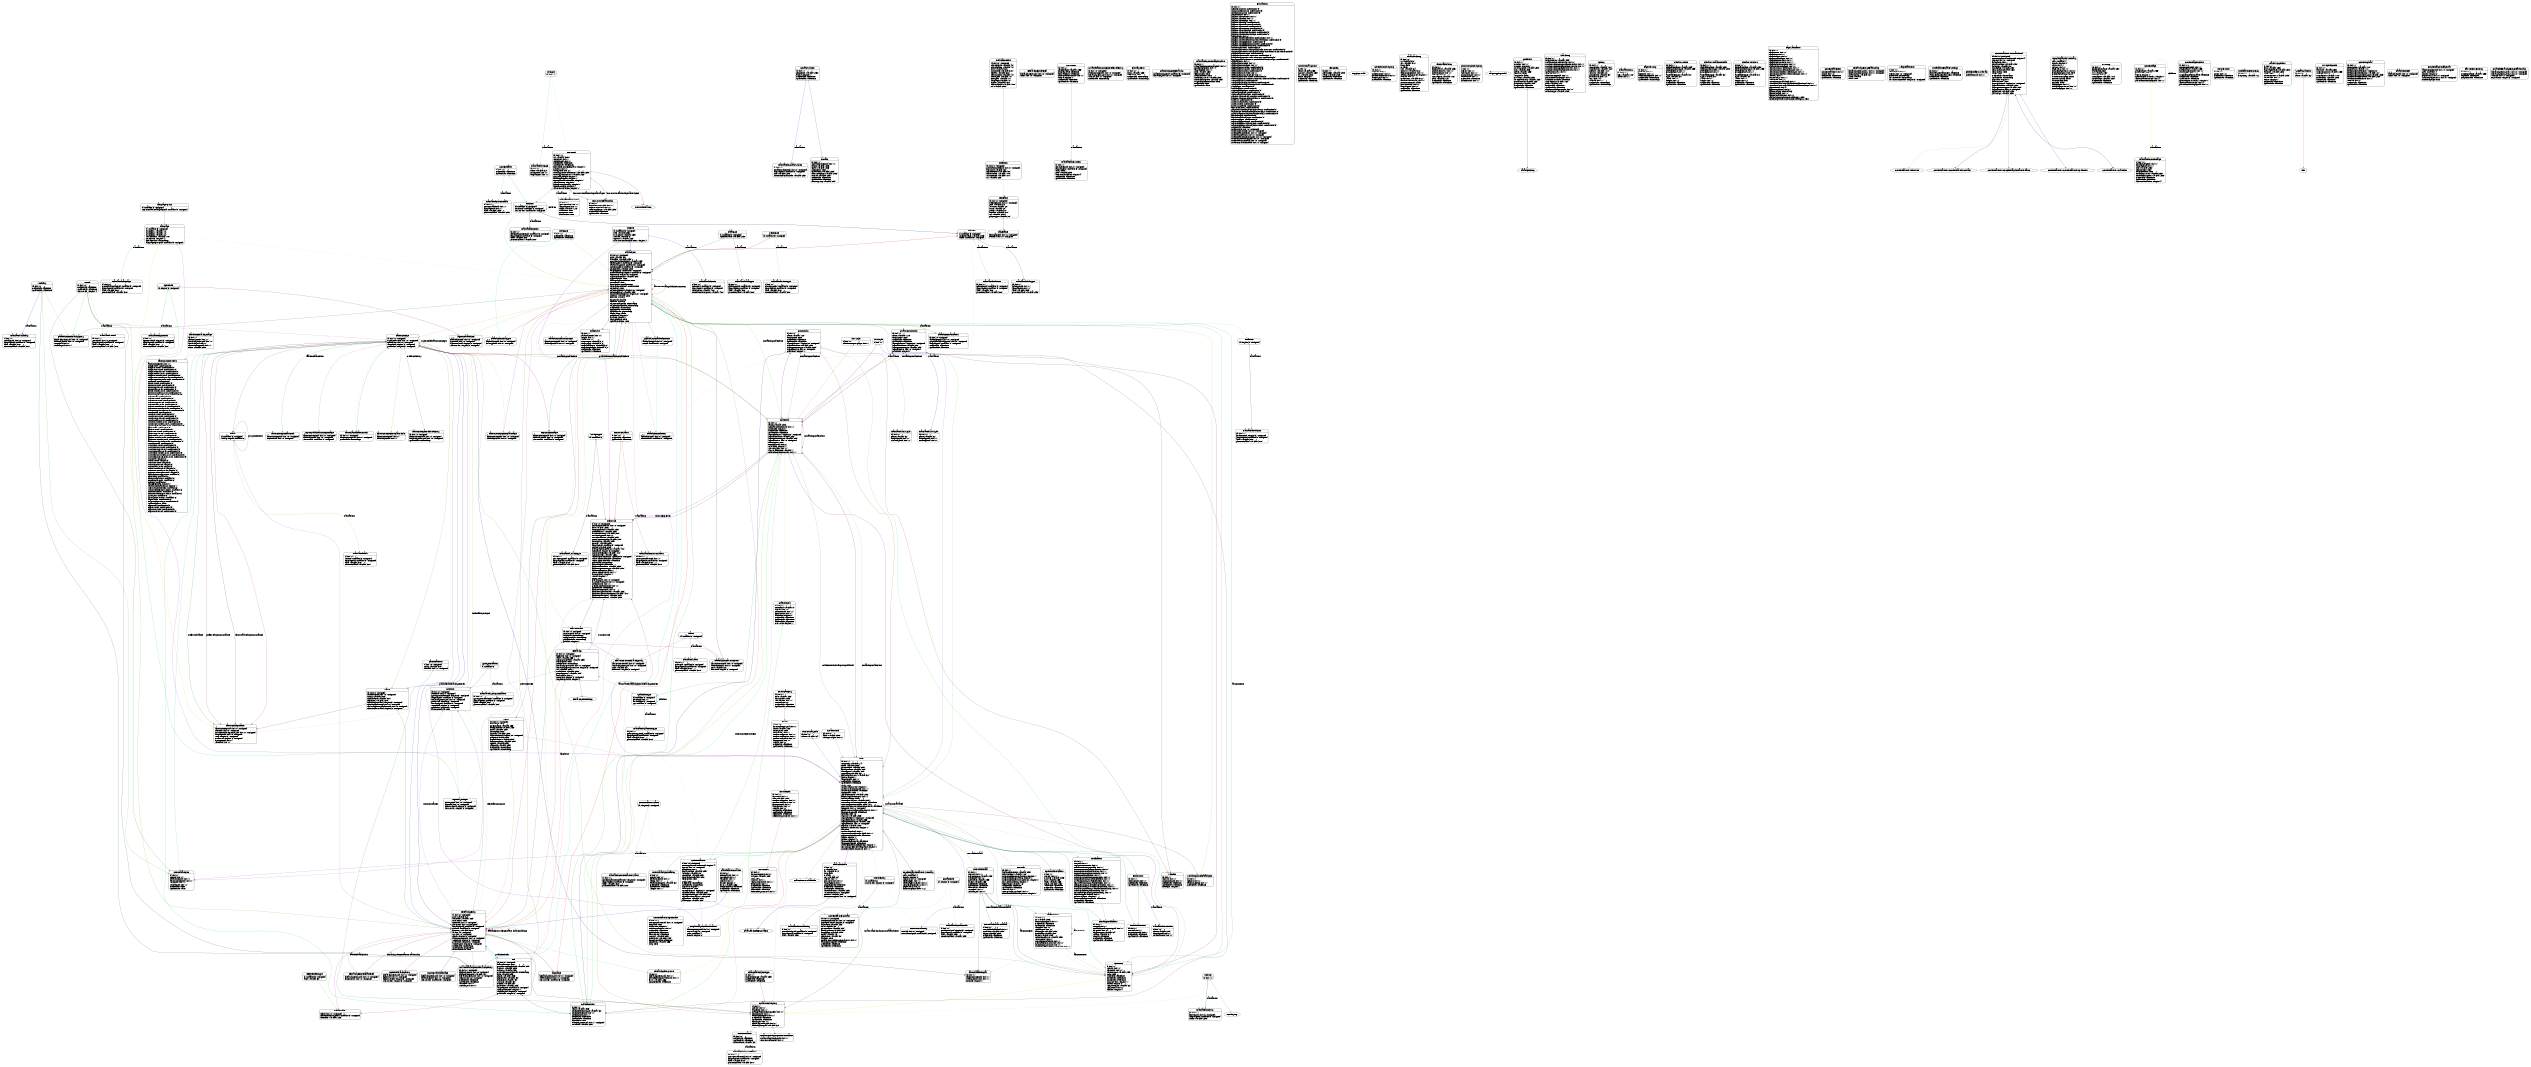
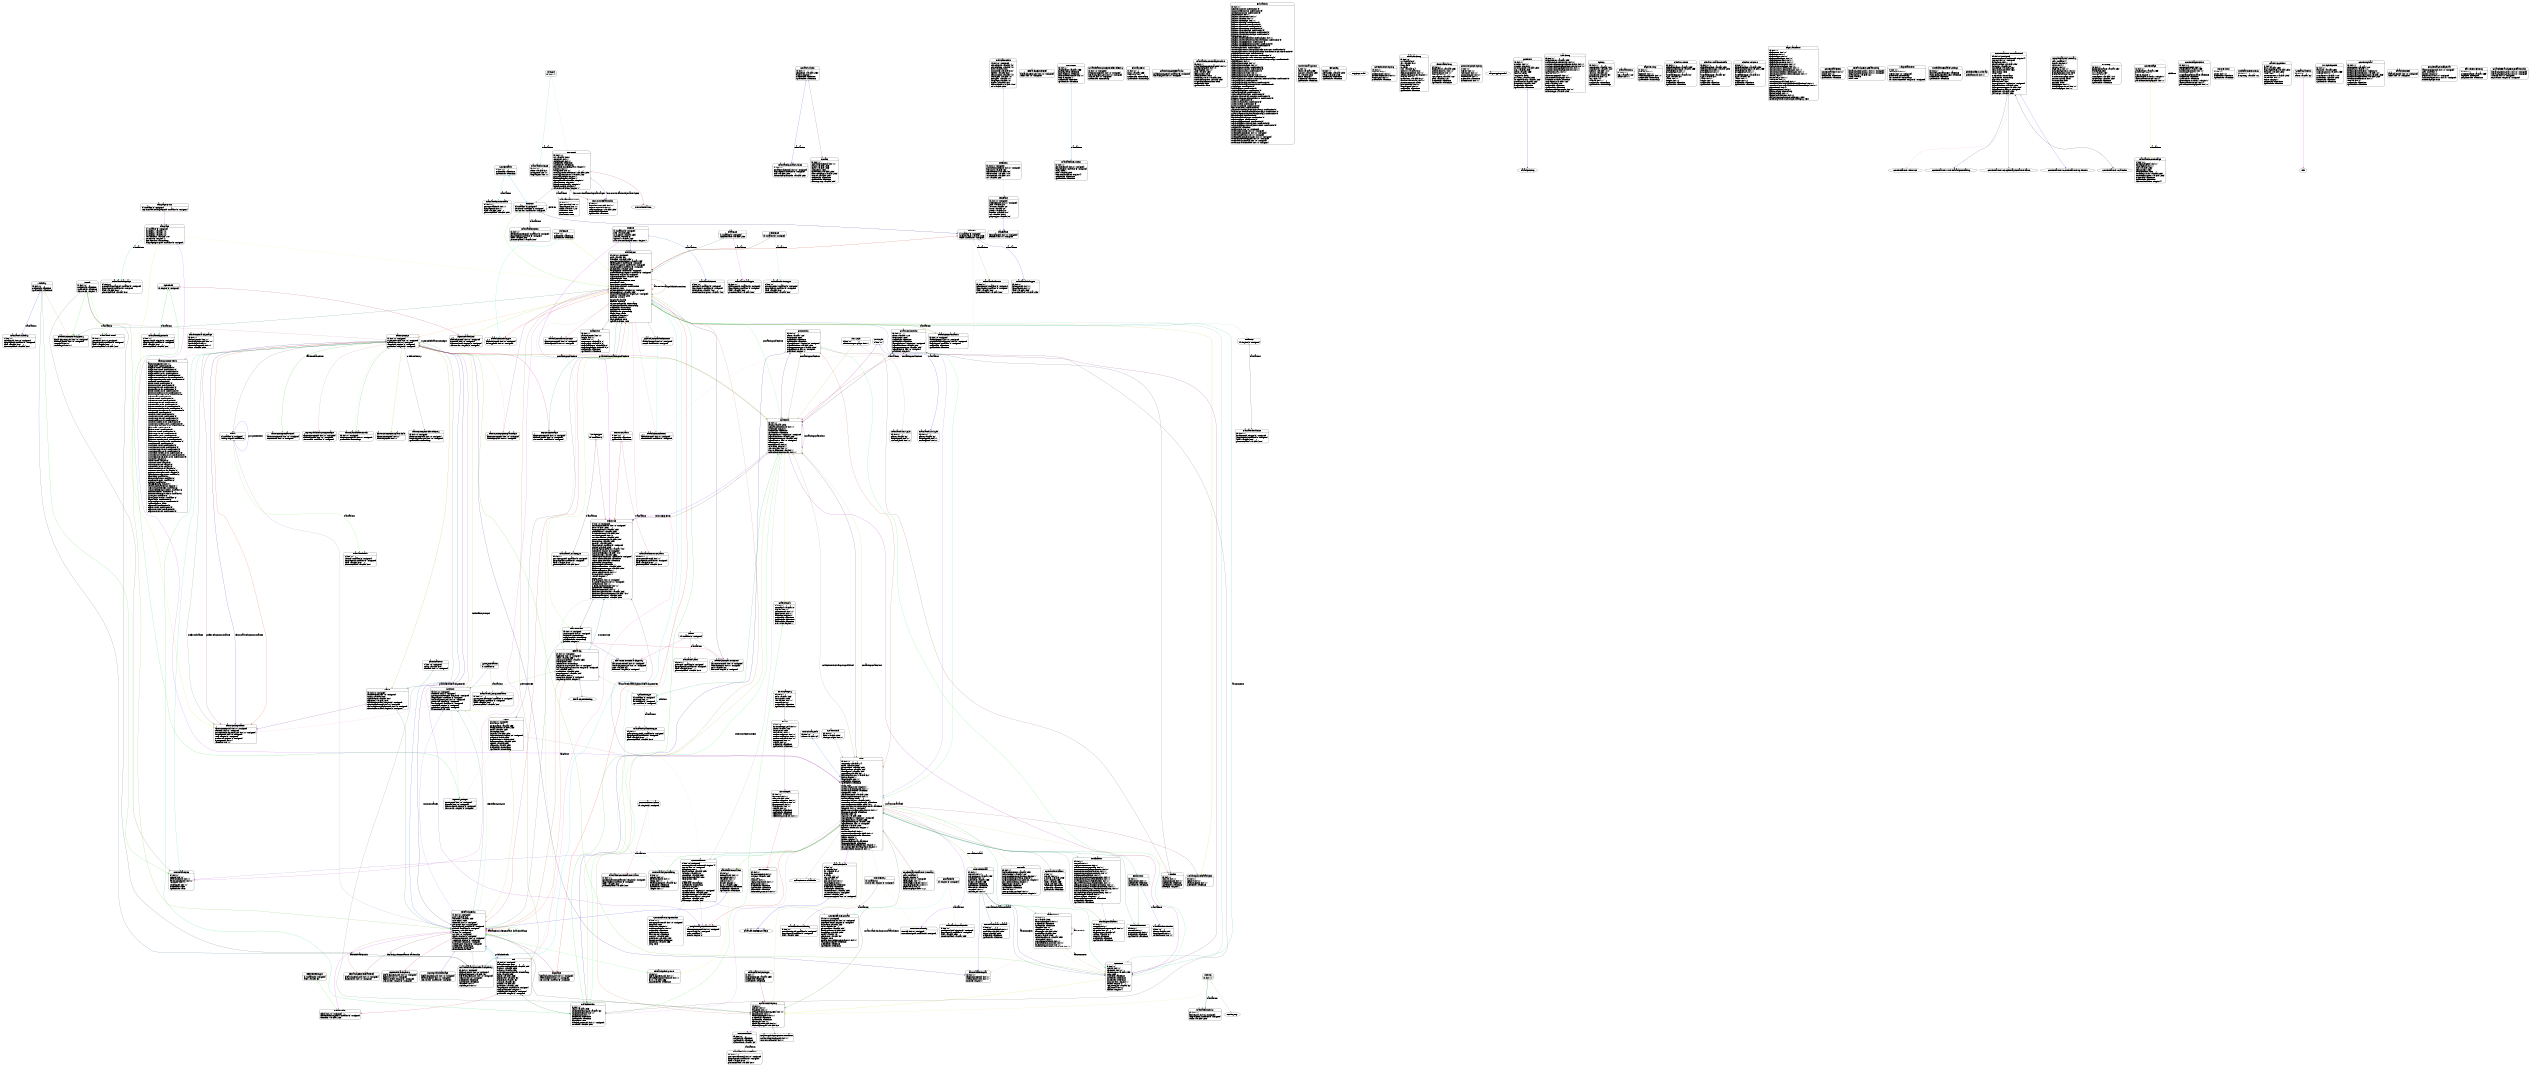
node "ContentPartner::ContentPartnerContact": label "ContentPartner::ContentPartnerContact" -> "ContentPartner::UsersDataObjectsRating"
node "Hierarchy": text "hierarchy_group_id :int(10) unsigned" -> "pageviews_group_id :int(10) unsigned"
